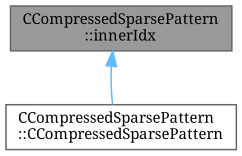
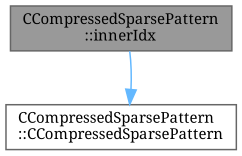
edge "CCompressedSparsePattern ::CCompressedSparsePattern" -> "CCompressedSparsePattern ::innerIdx": reversed
